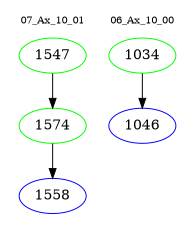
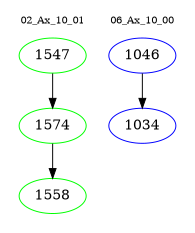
cluster "07_Ax_10_01": label "07_Ax_10_01" -> "02_Ax_10_01"
node "1034": color green -> blue
edge "1034" -> "1046": reversed
node "1558": color blue -> green
